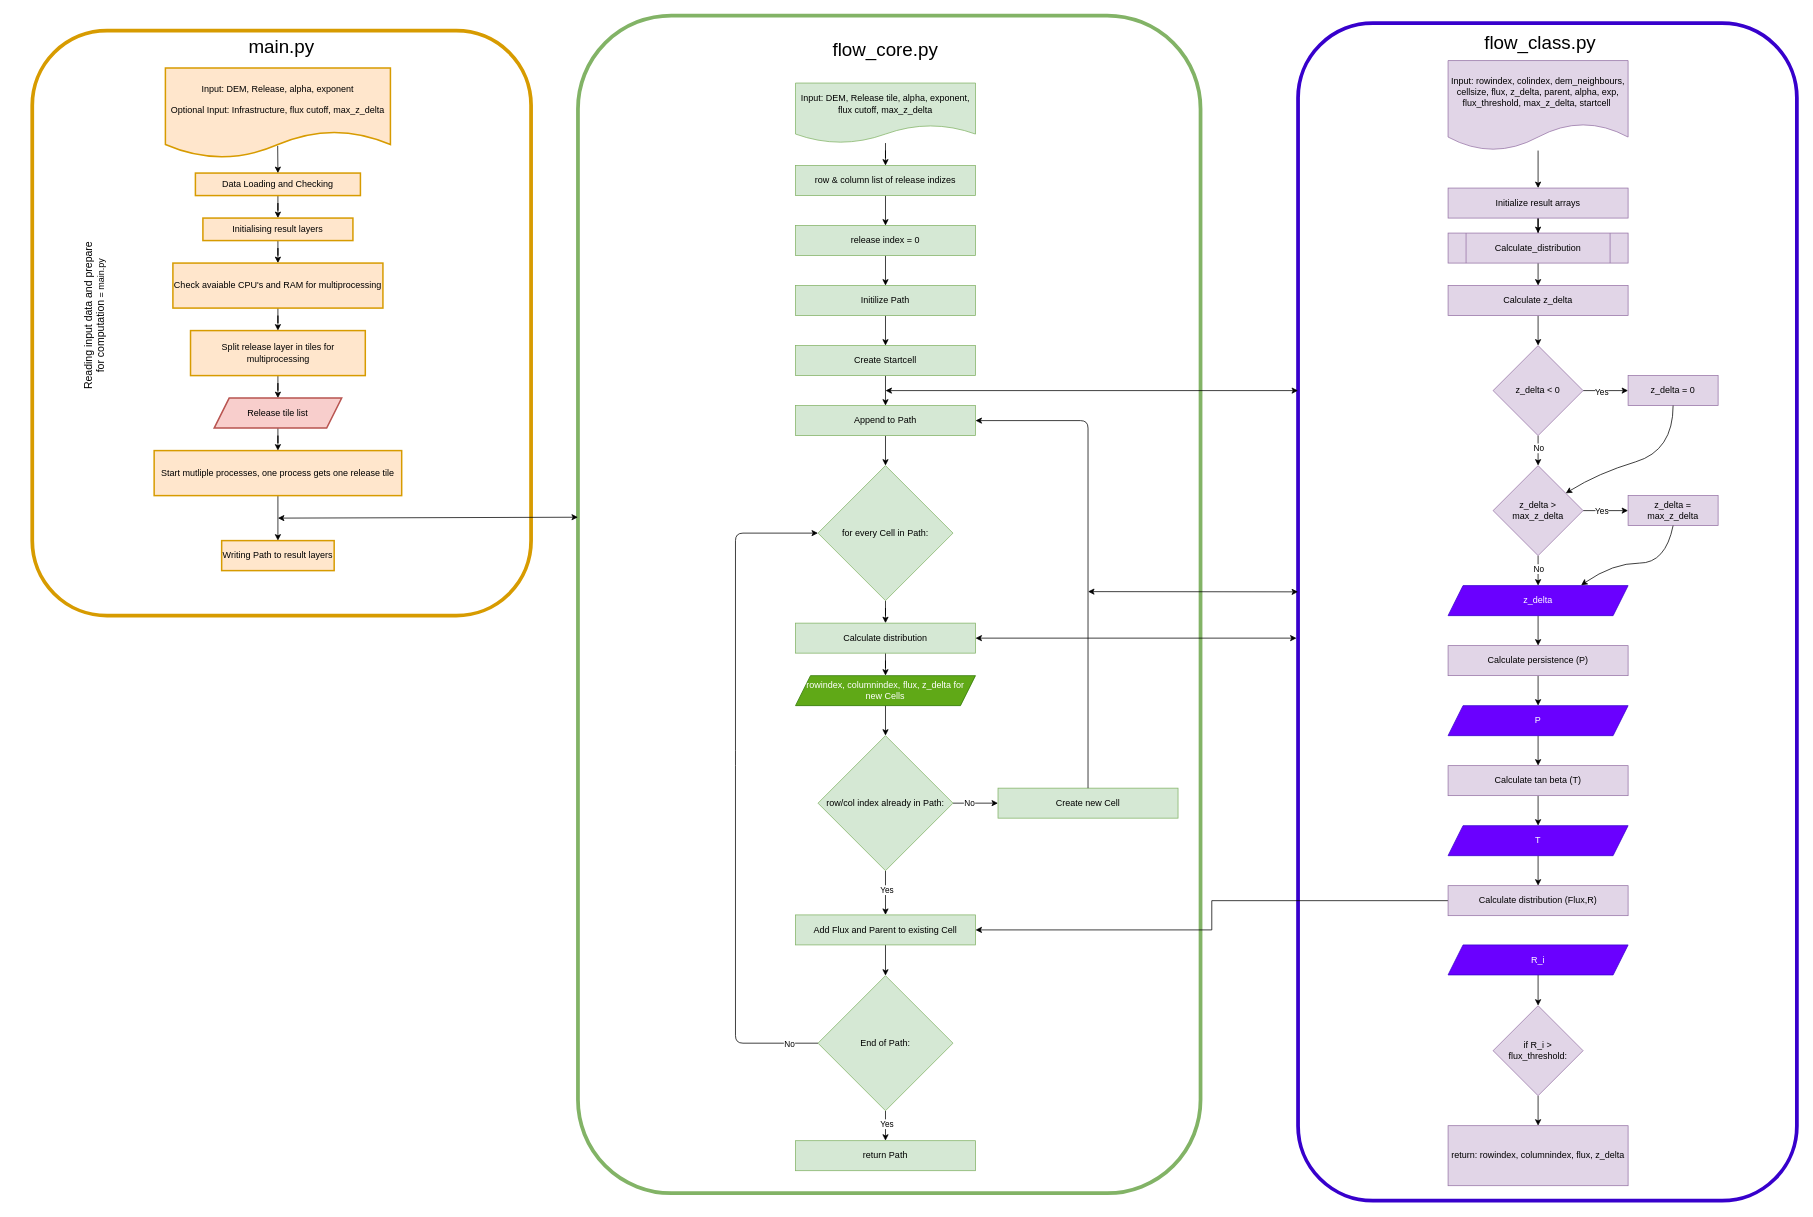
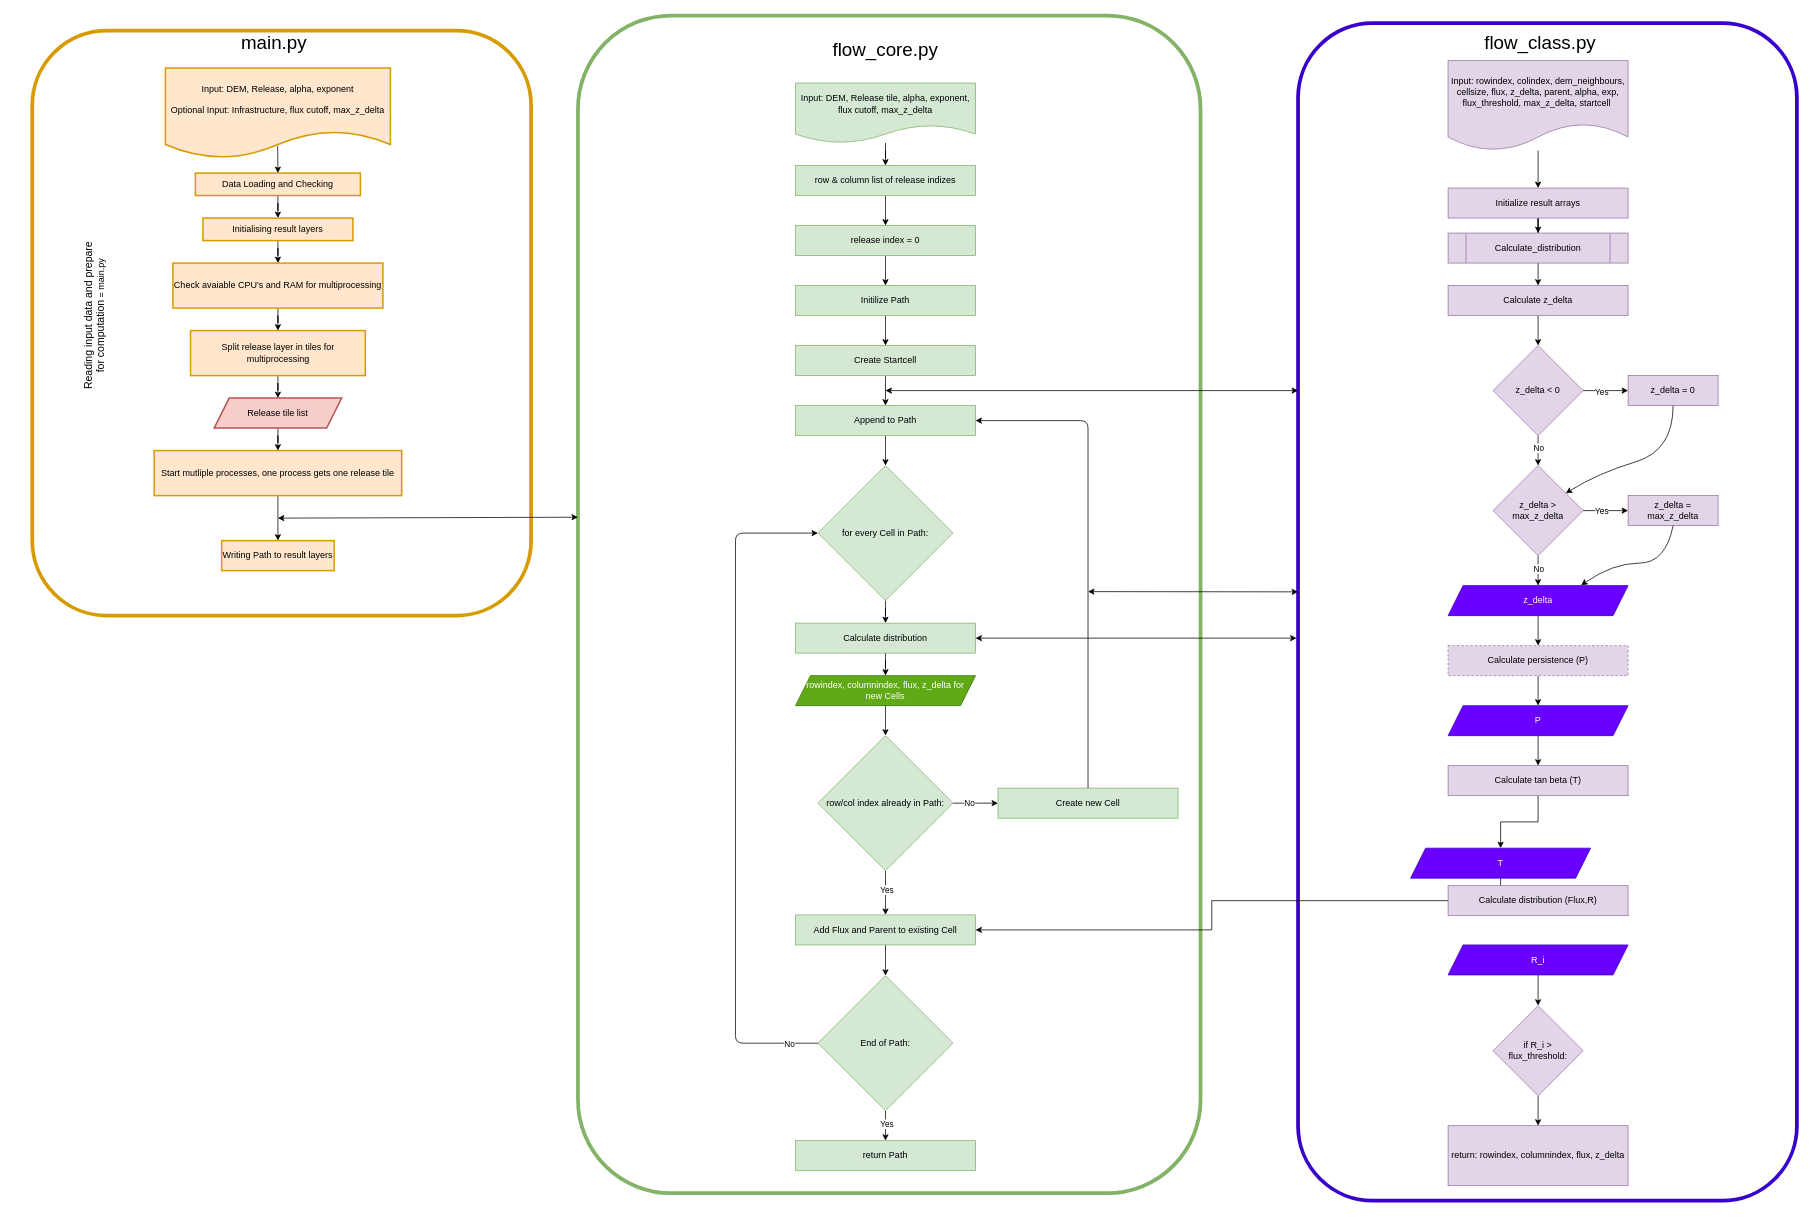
node "main.py": moved (282, 45) -> (274, 42)
node "Calculate persistence (P)": style solid -> dashed
node "T": moved (1538, 840) -> (1500, 863)
